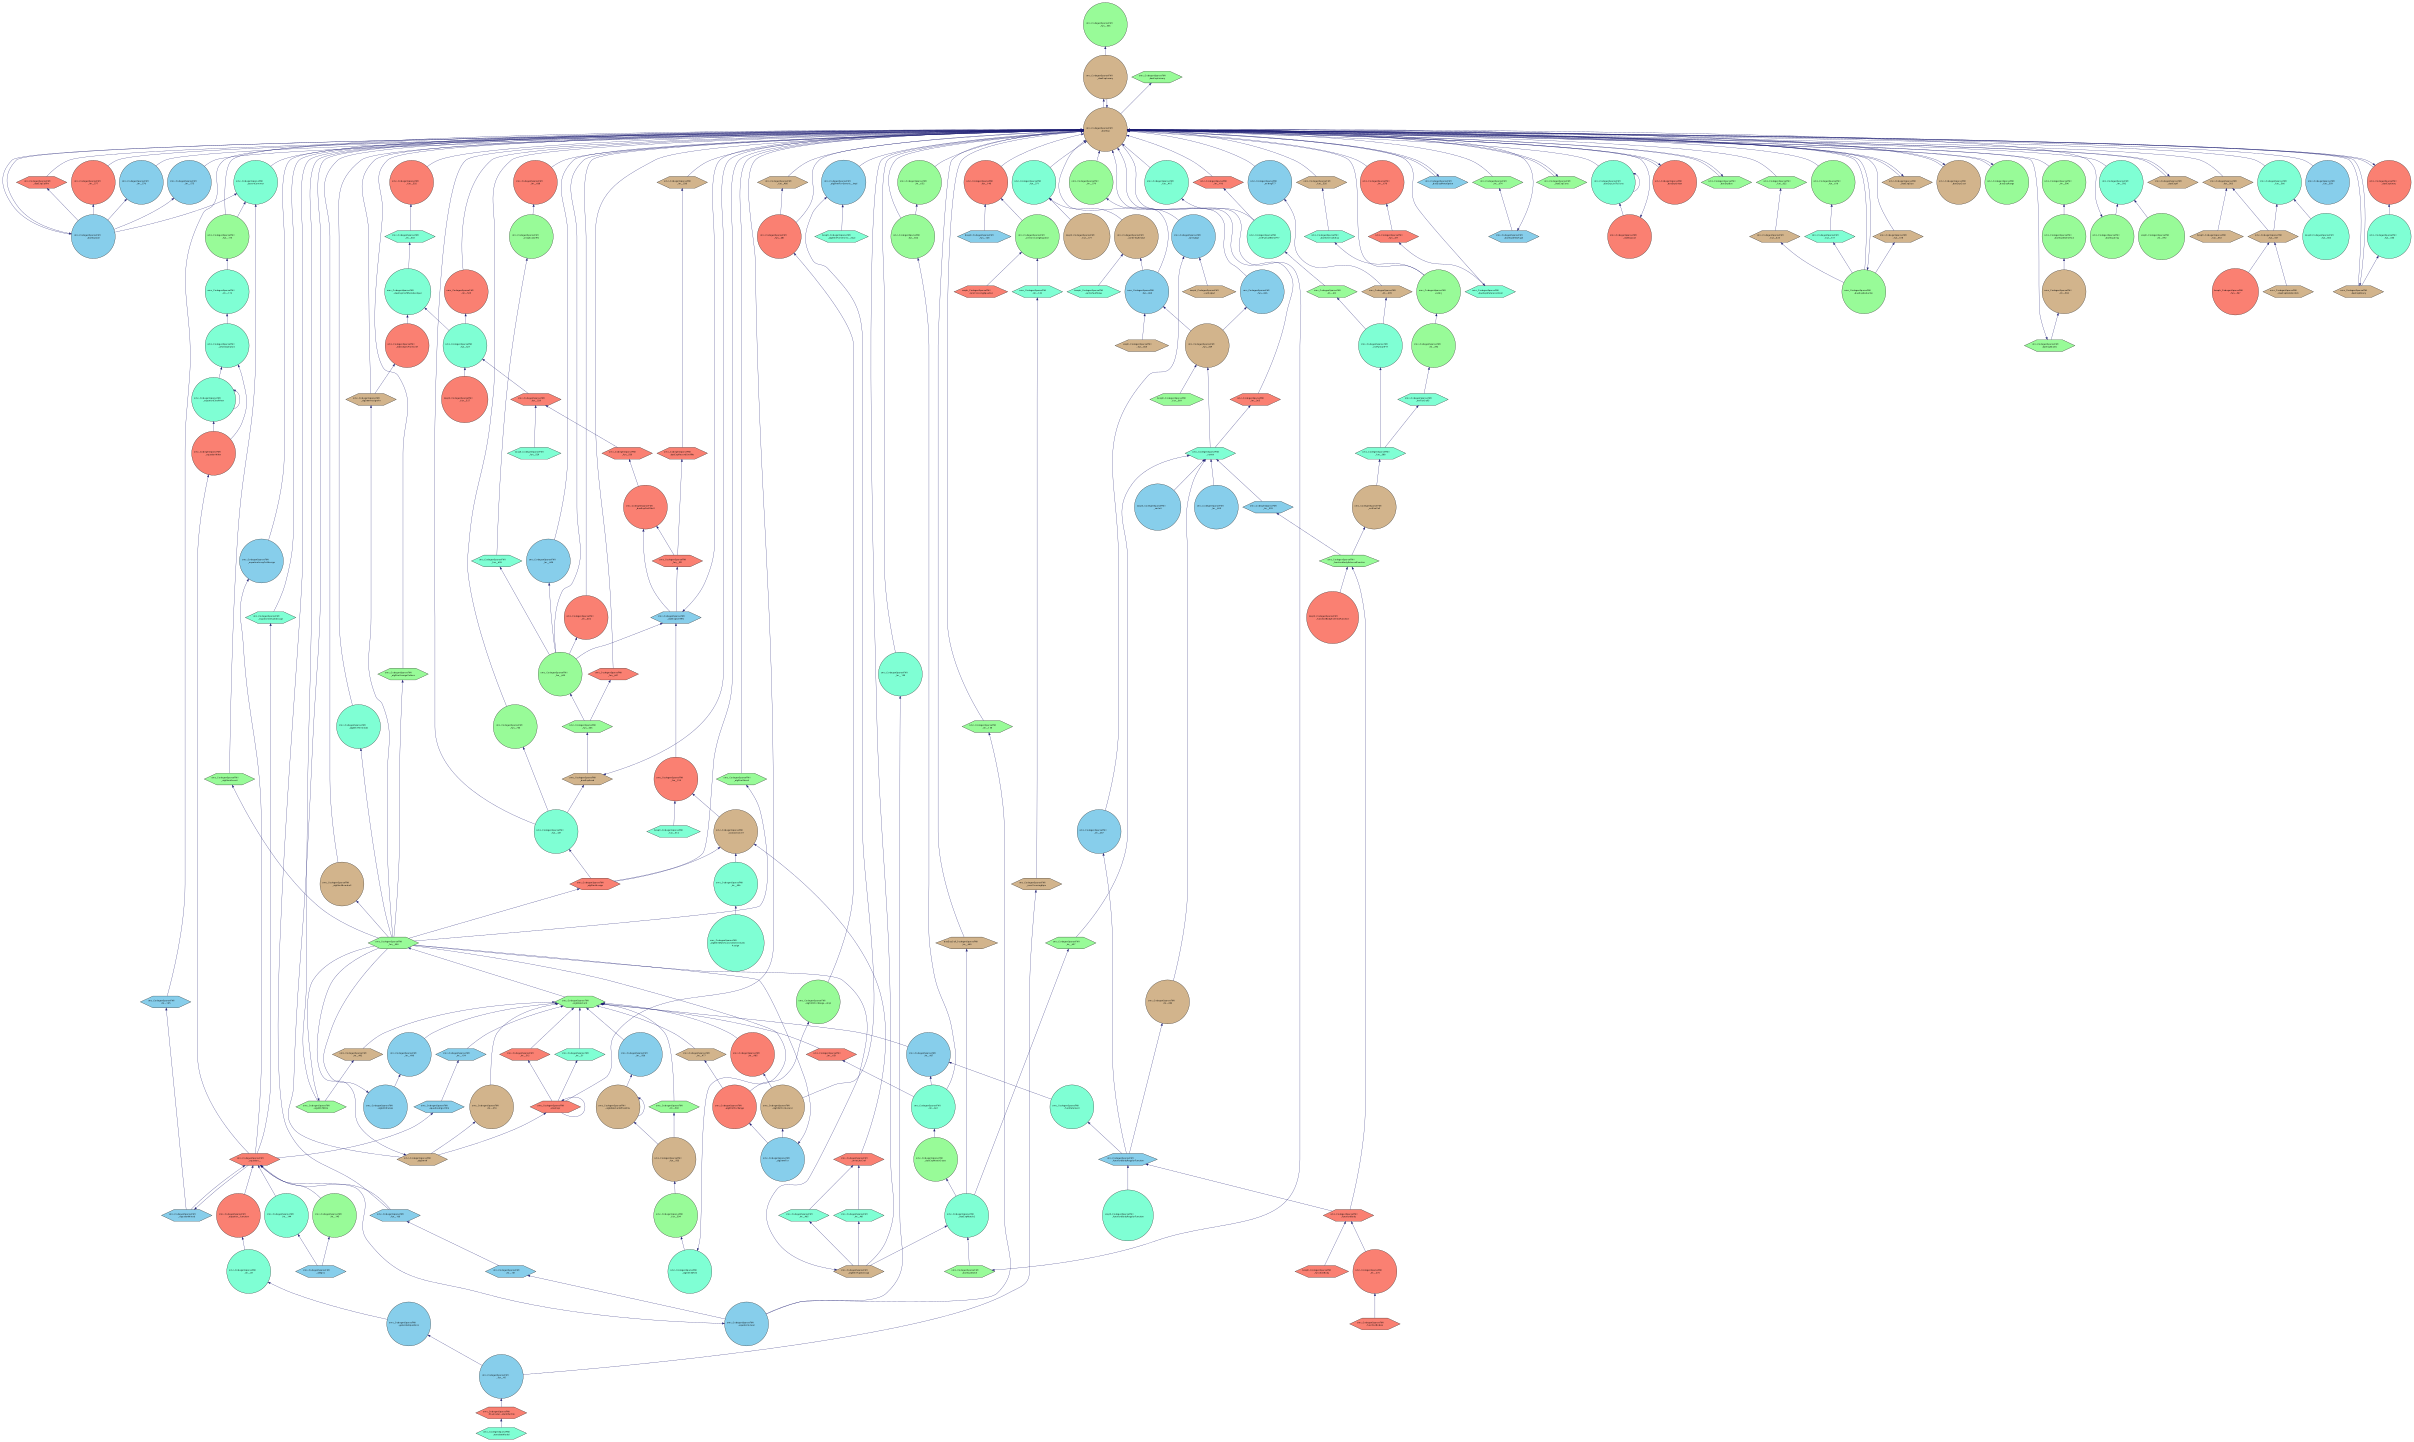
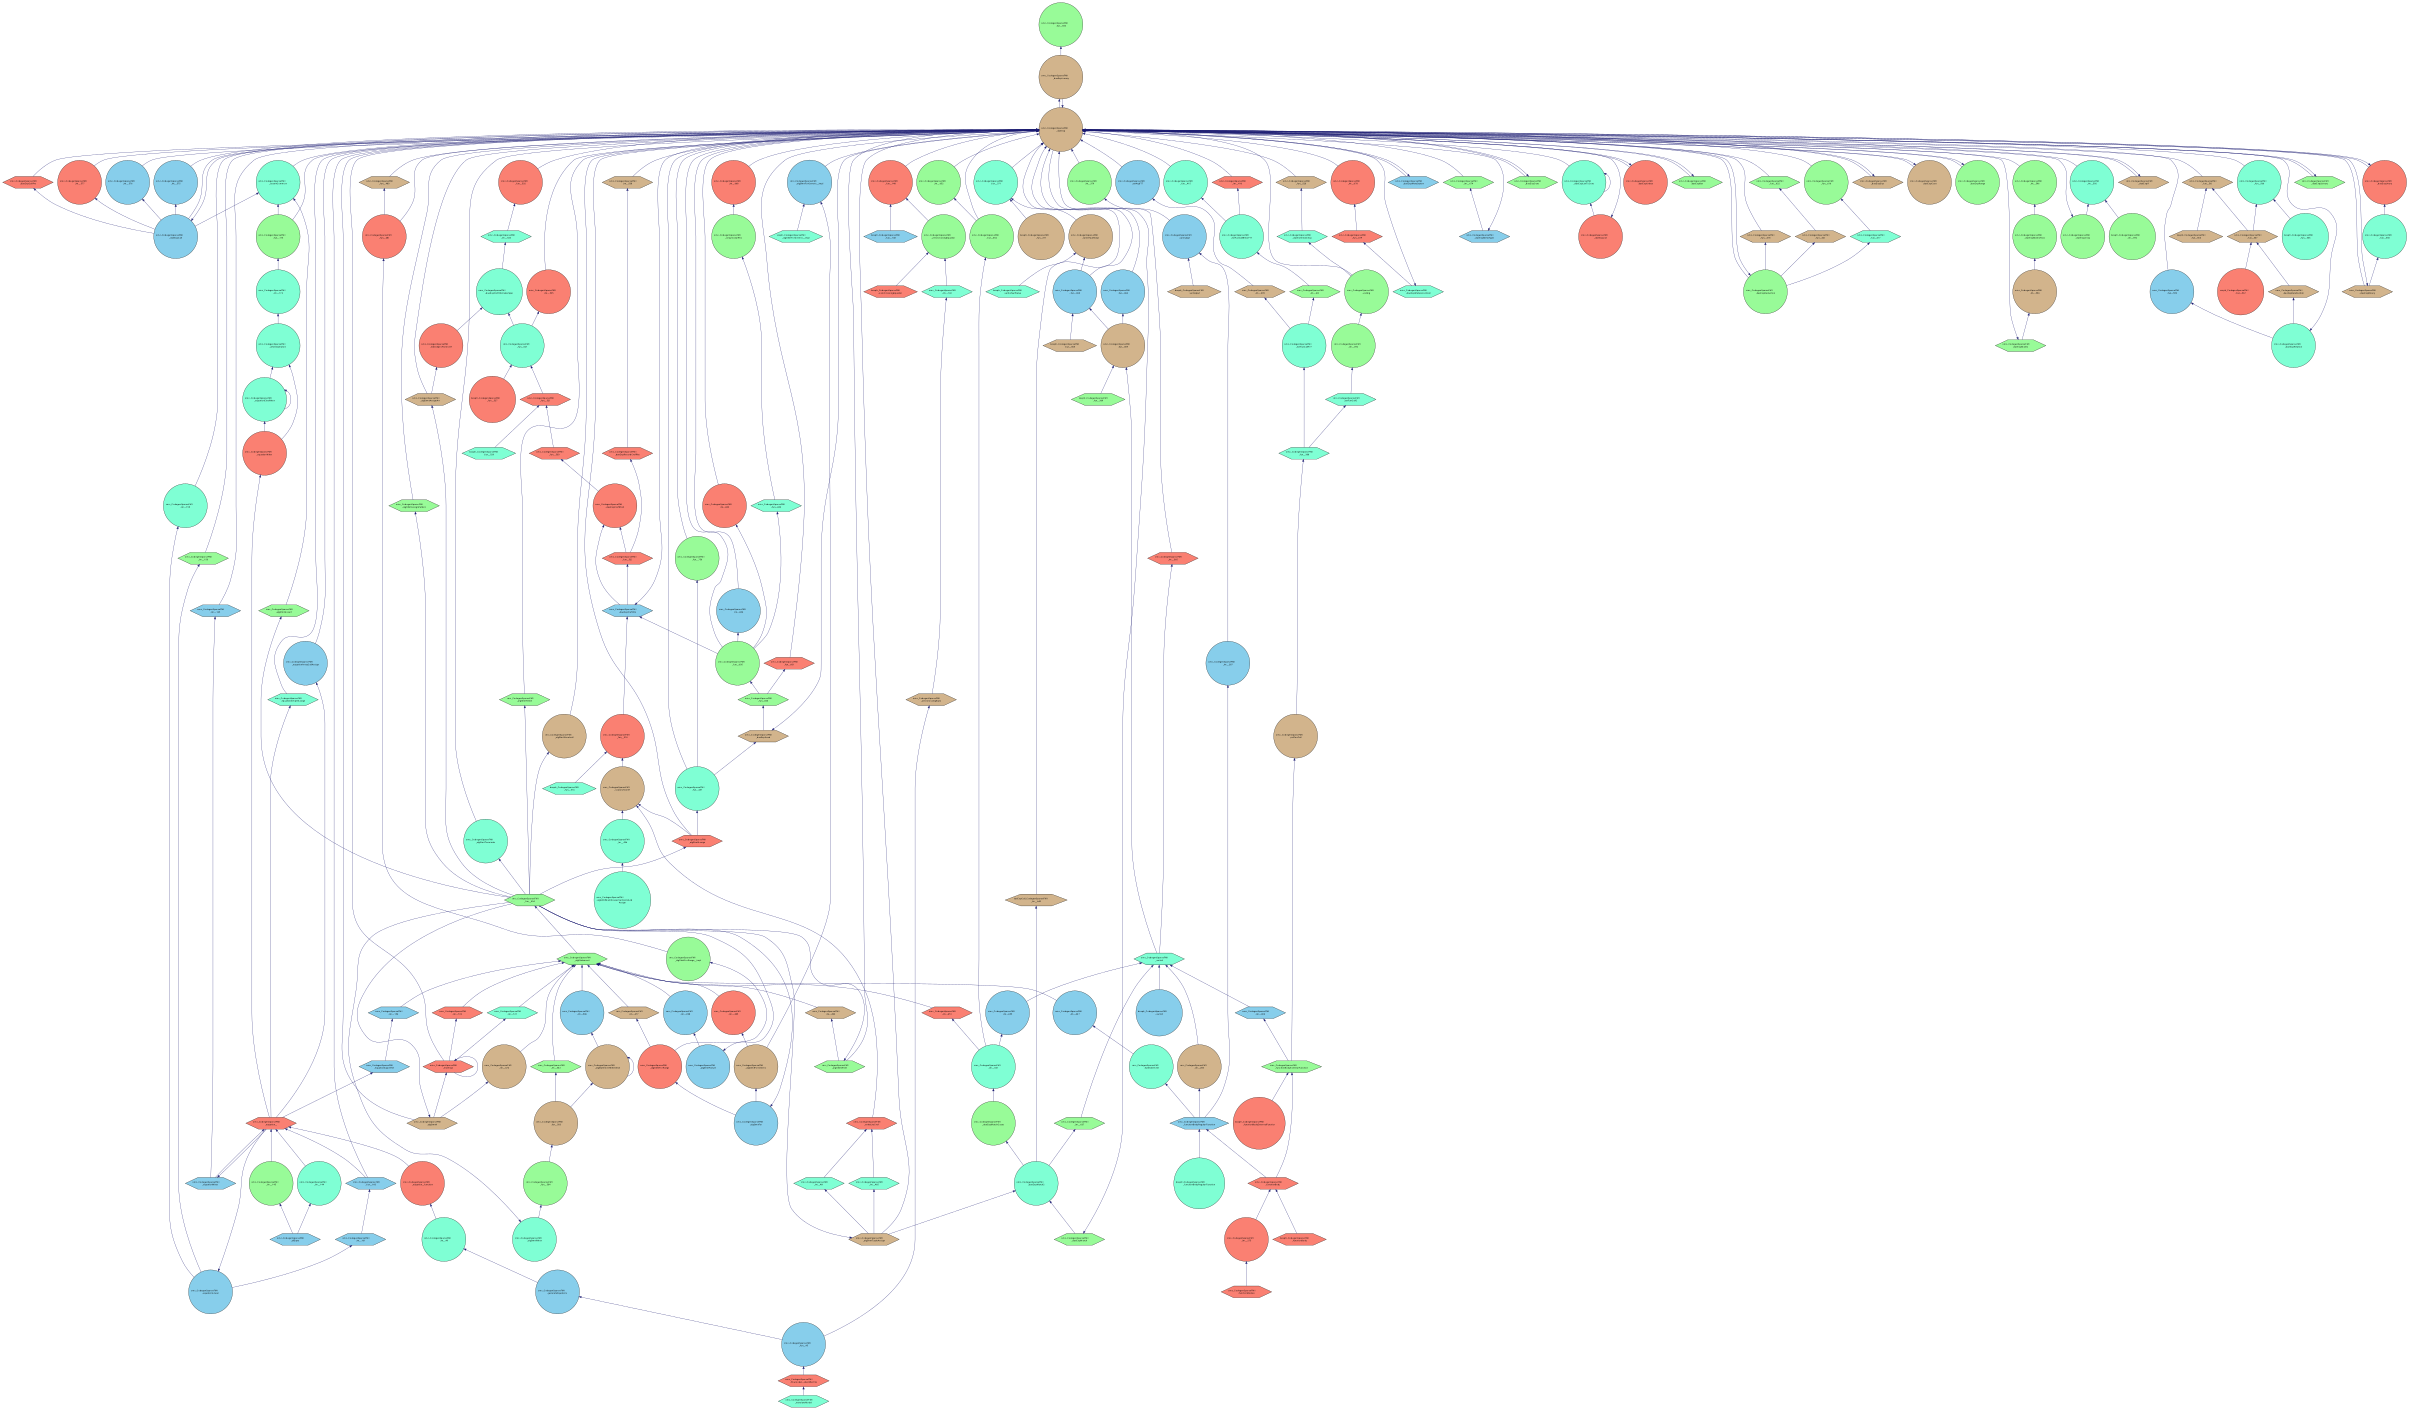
edge "omc_CodegenSparseFMI _daeExpLbinary" -> "omc_CodegenSparseFMI _daeExp": added
node "omc_CodegenSparseFMI _daeExpRelation": added
edge "omc_CodegenSparseFMI _lm__661" -> "omc_CodegenSparseFMI _lm__437": now "omc_CodegenSparseFMI _lm__661" -> "omc_CodegenSparseFMI _lm__655"
